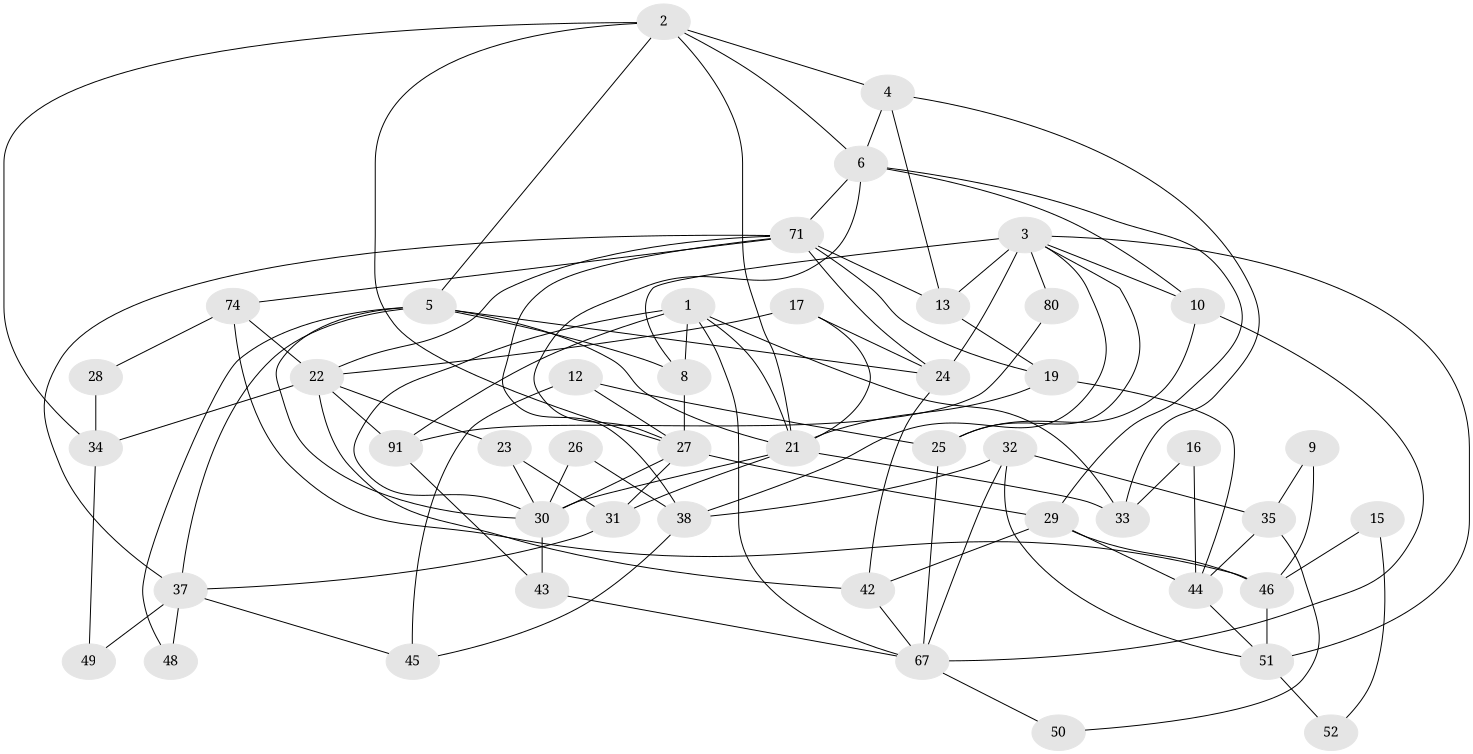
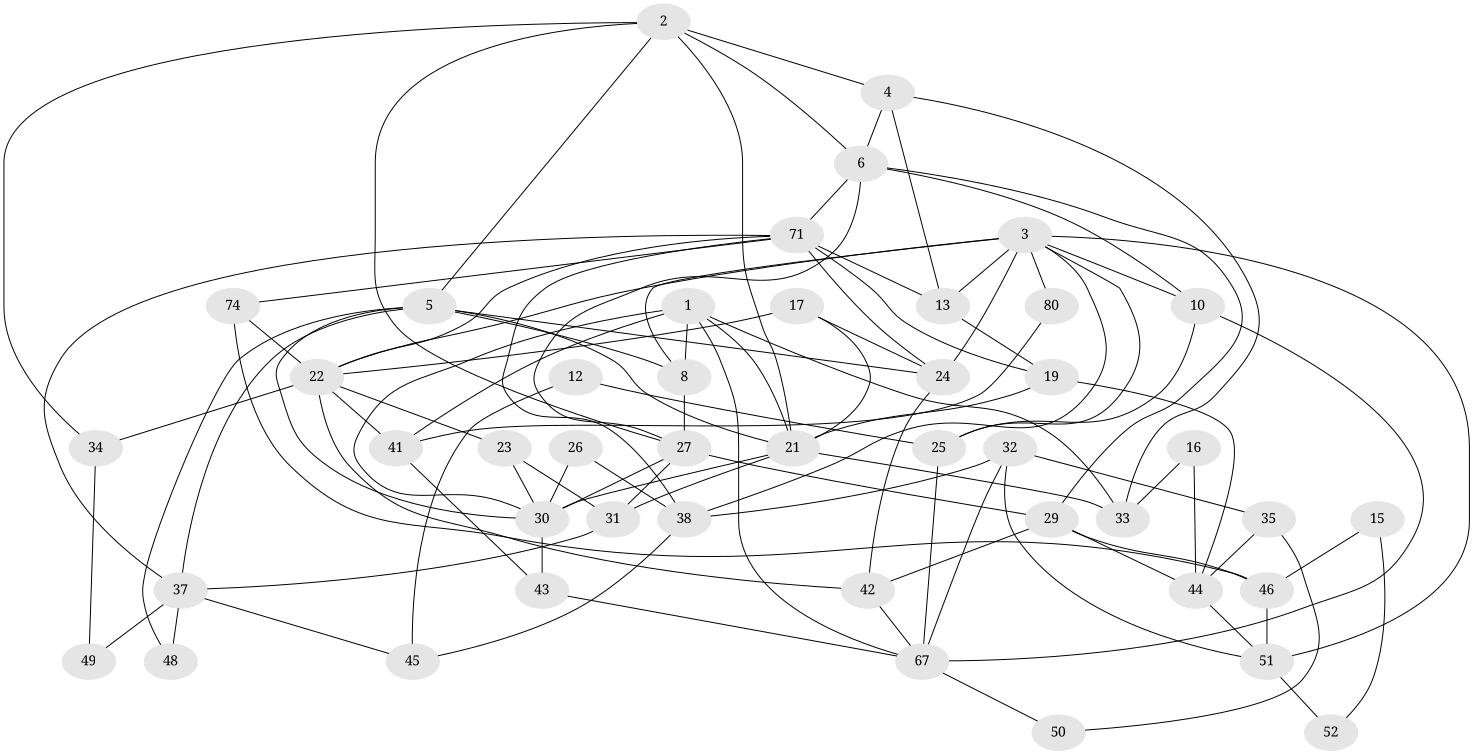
edge "3" -- "22": added
node "28": removed
edge "12" -- "27": removed
node "91": label "91" -> "41"
node "9": removed
